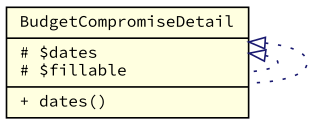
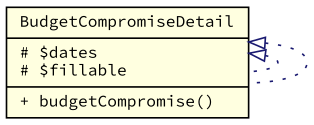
node "BudgetCompromiseDetail": text "+ dates()" -> "+ budgetCompromise()"
